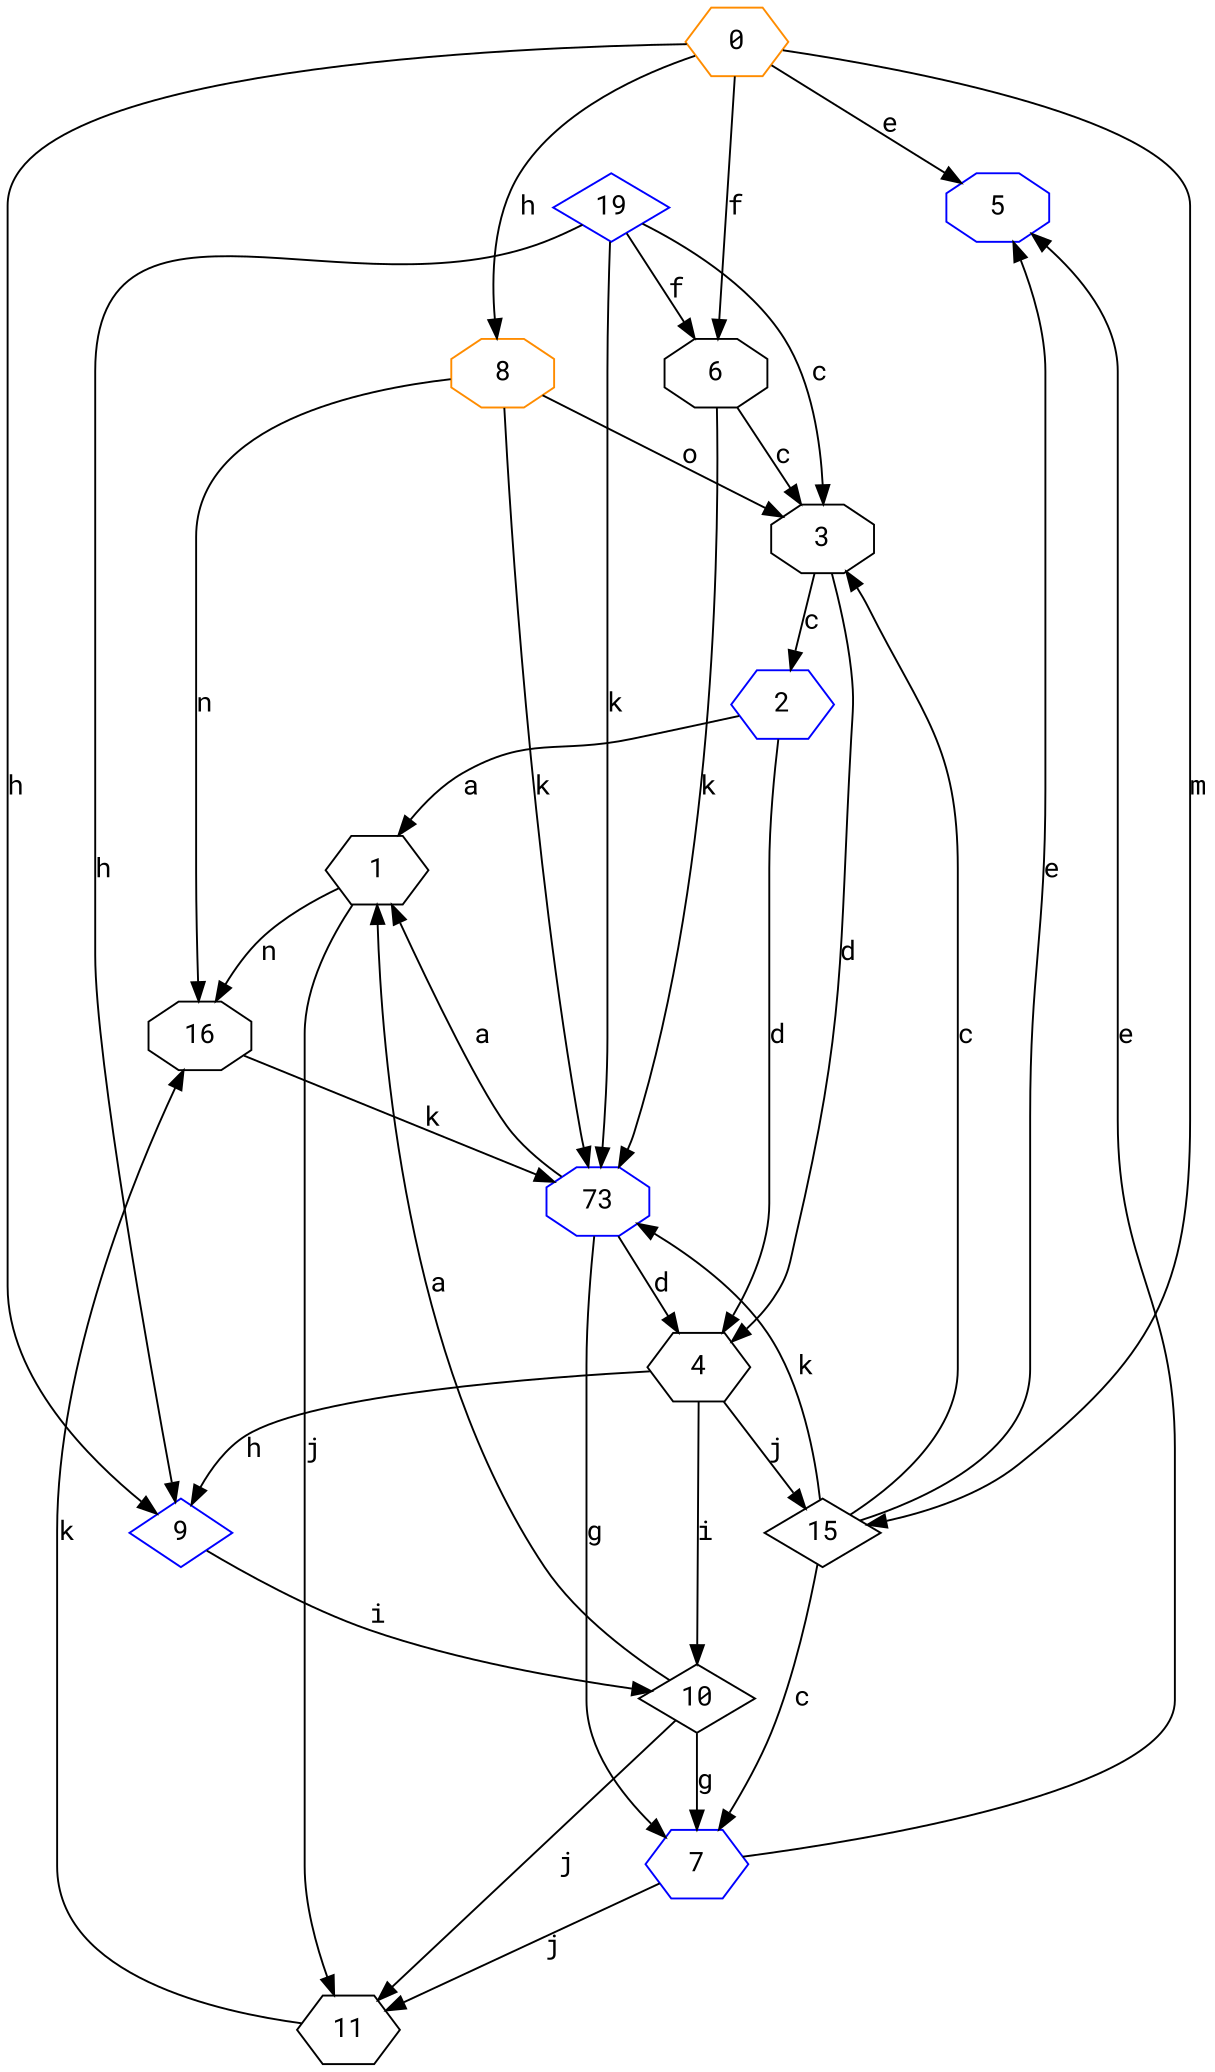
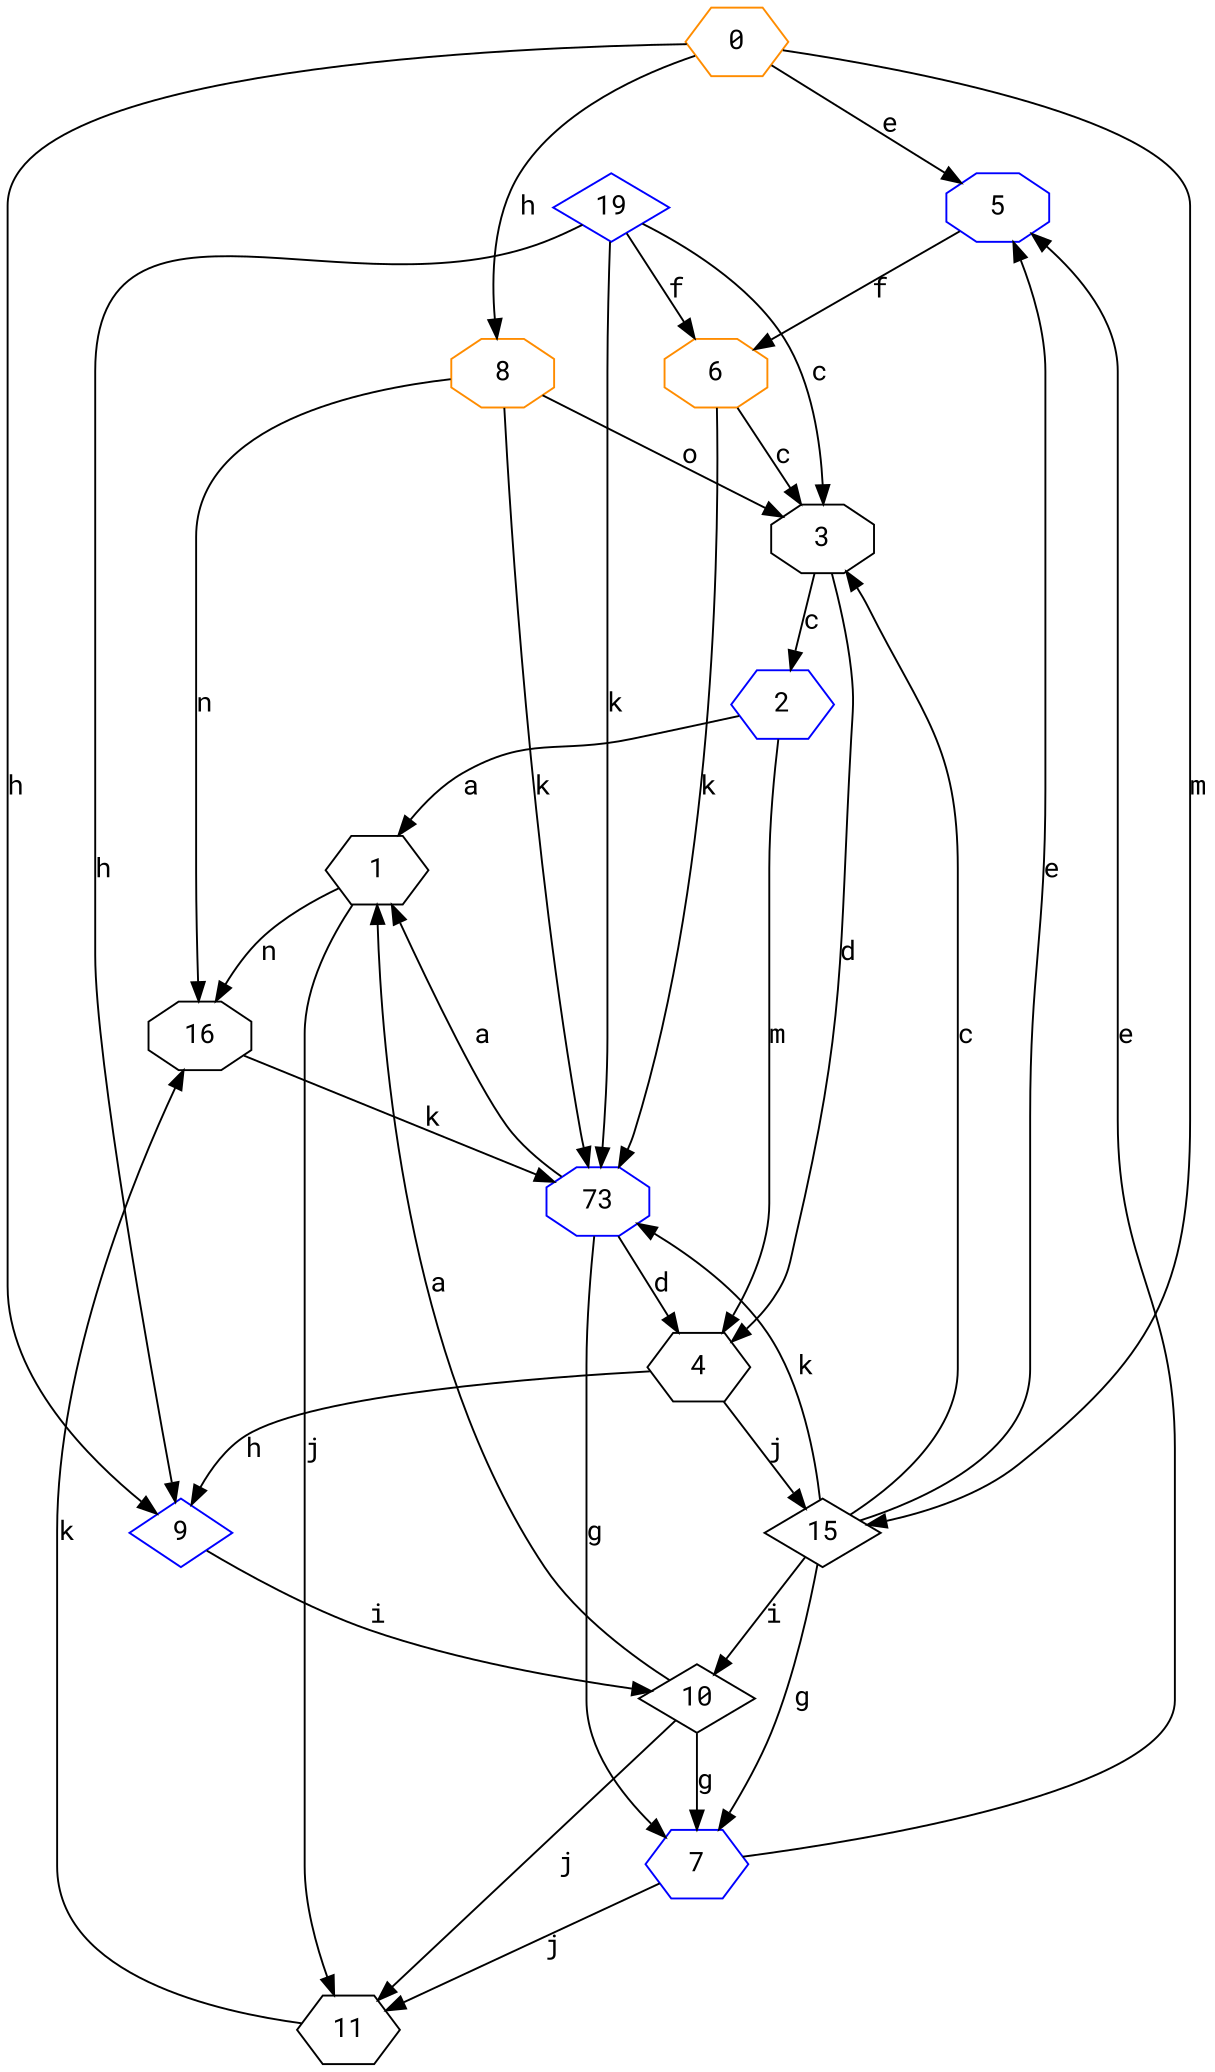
edge "0" -> "6": now "5" -> "6"
node "6": color black -> darkorange
edge "2" -> "4": label "d" -> "m"
edge "4" -> "10": now "15" -> "10"
edge "15" -> "7": label "c" -> "g"
